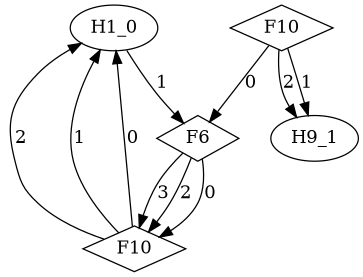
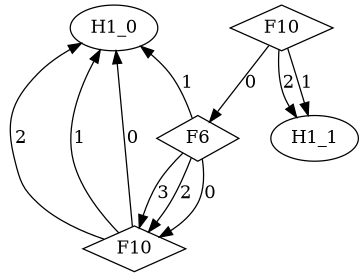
edge "H1_0" -> "F6": reversed
node "H9_1": label "H9_1" -> "H1_1"
